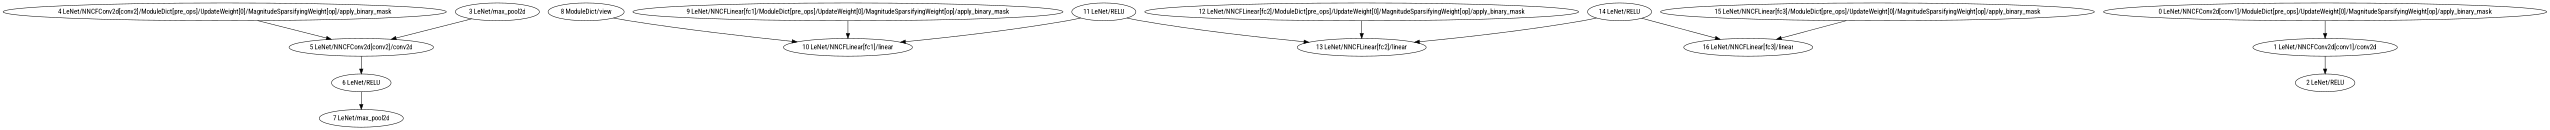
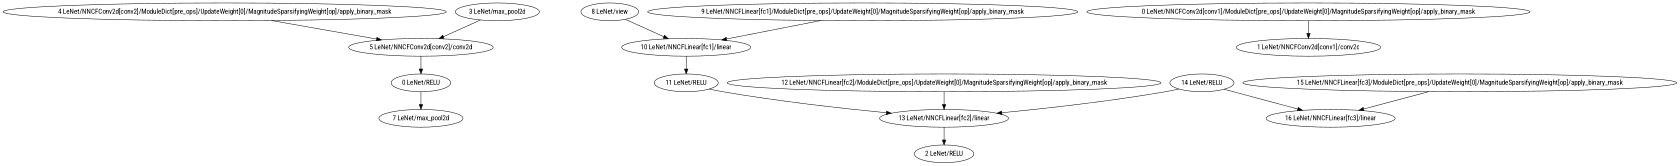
node "8 ModuleDict/view": label "8 ModuleDict/view" -> "8 LeNet/view"
edge "11 LeNet/RELU" -> "10 LeNet/NNCFLinear[fc1]/linear": reversed
edge "1 LeNet/NNCFConv2d[conv1]/conv2d" -> "2 LeNet/RELU": now "13 LeNet/NNCFLinear[fc2]/linear" -> "2 LeNet/RELU"
node "6 LeNet/RELU": label "6 LeNet/RELU" -> "0 LeNet/RELU"
